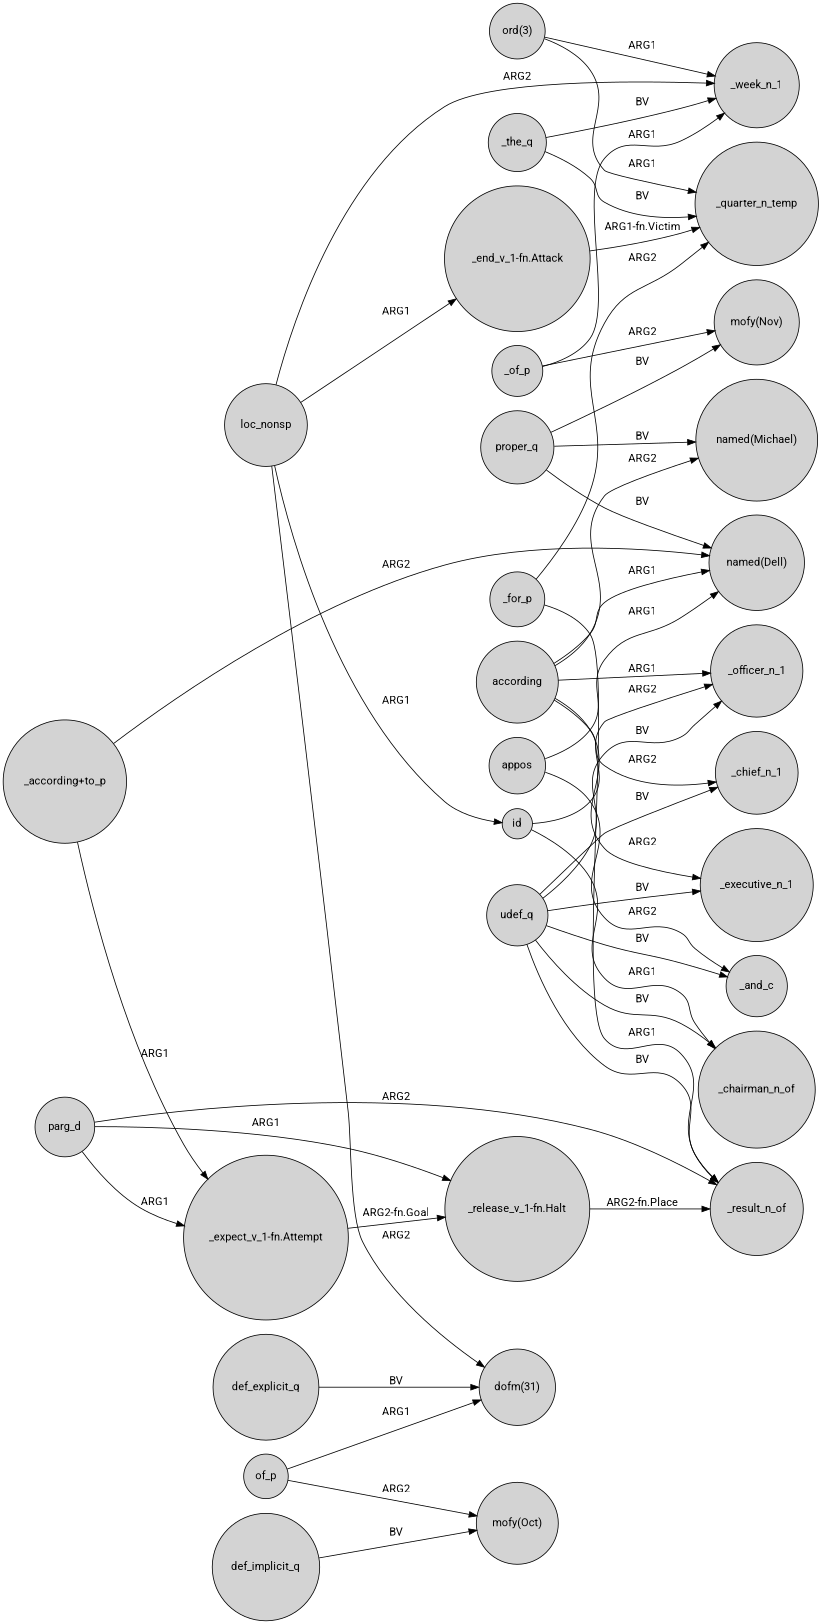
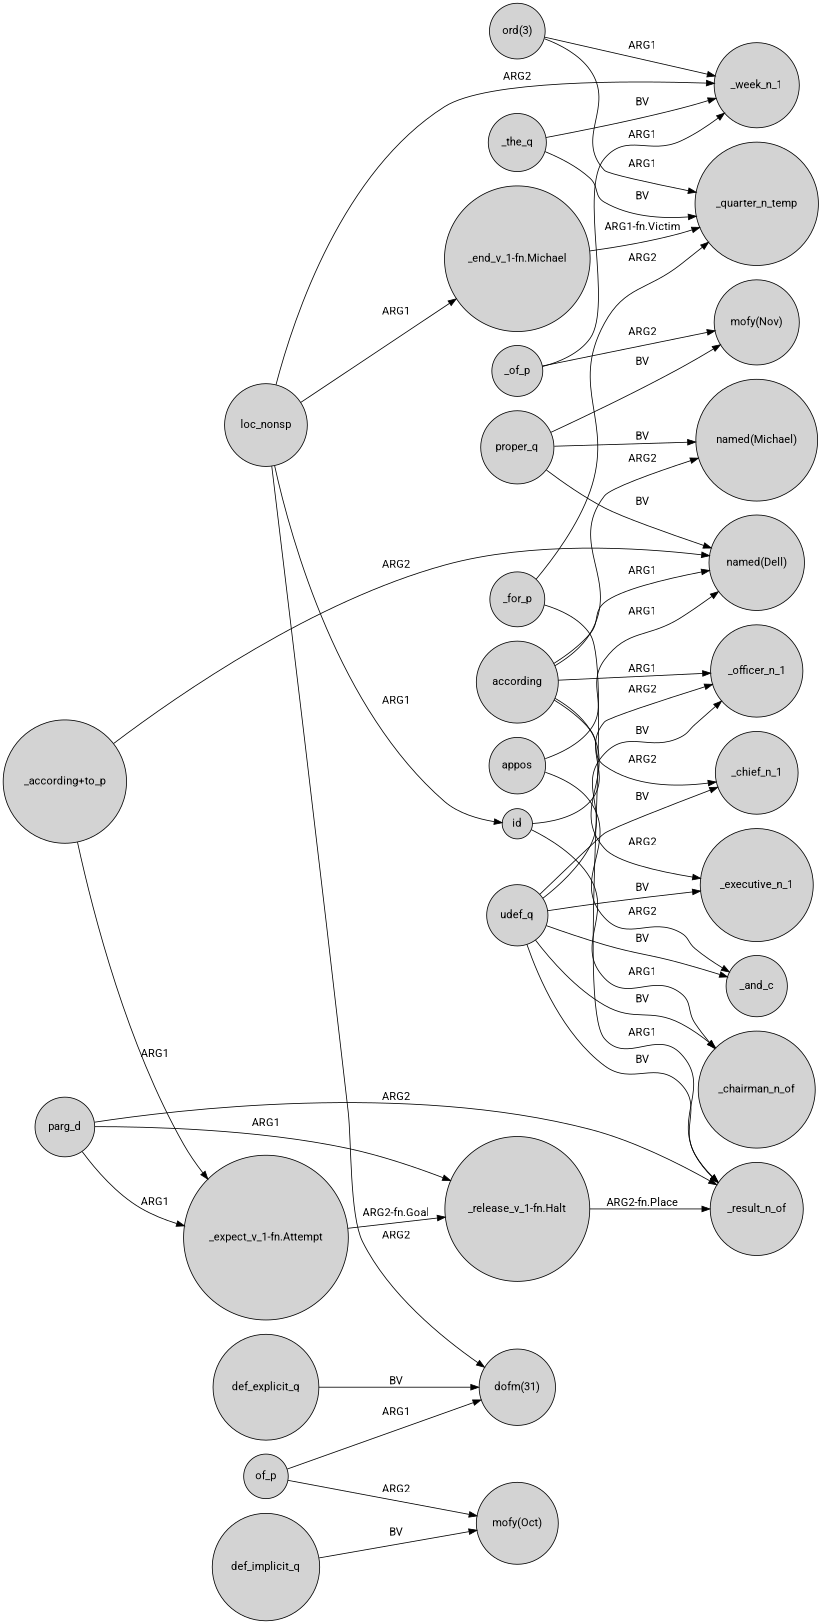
node "_end_v_1-fn.Attack": label "_end_v_1-fn.Attack" -> "_end_v_1-fn.Michael"
